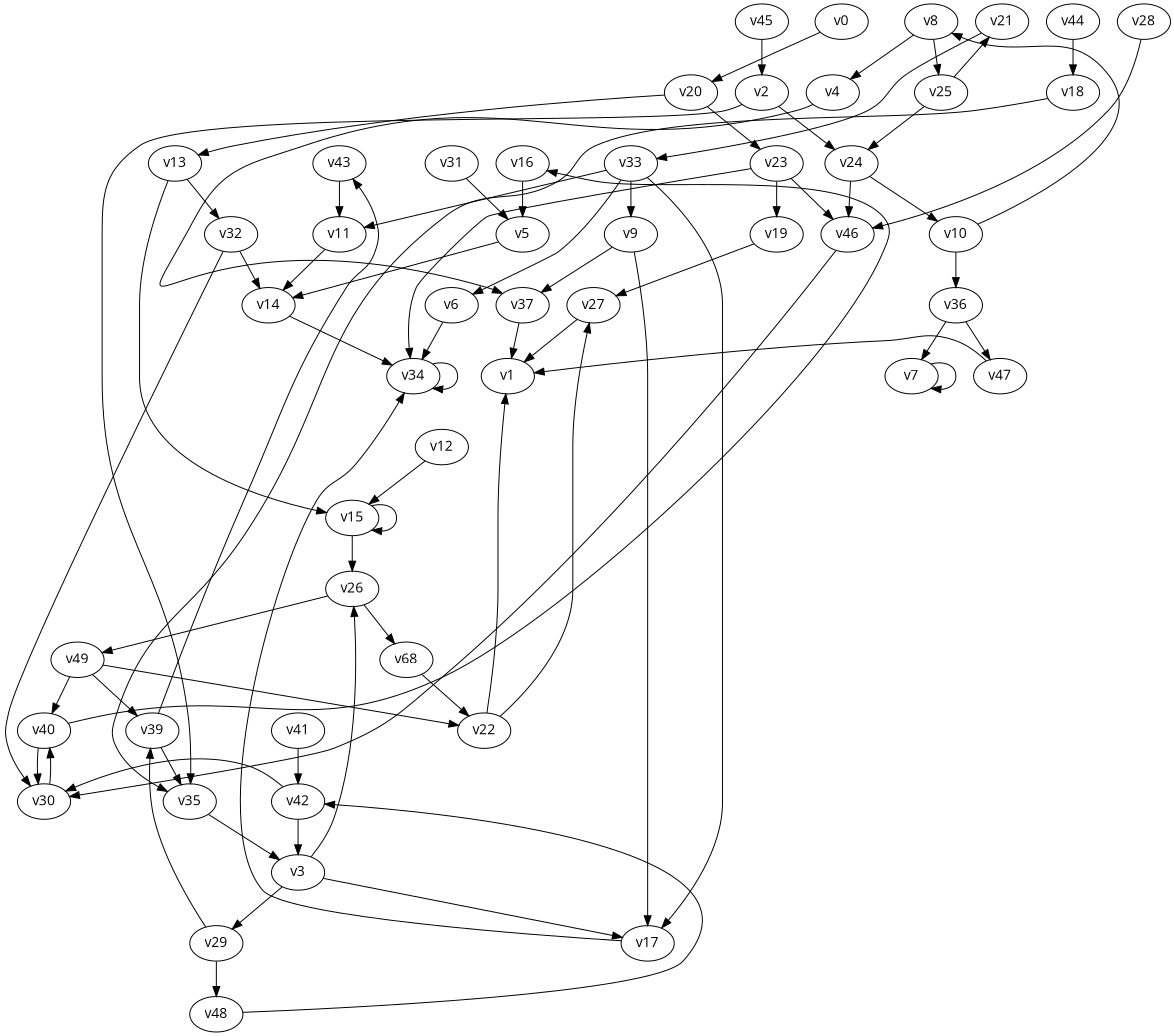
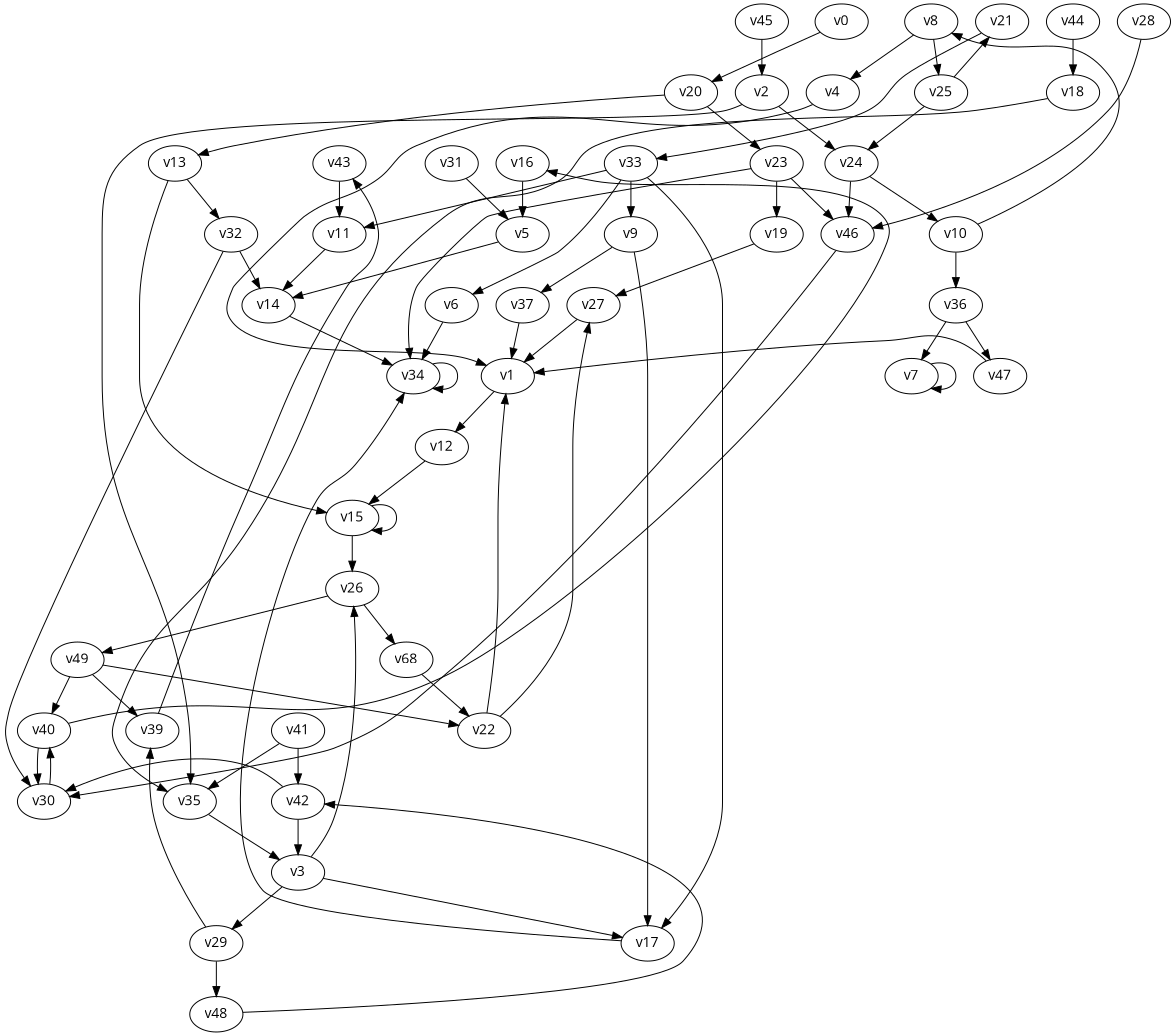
edge "v4" -> "v37": now "v4" -> "v1"
edge "v1" -> "v12": added
edge "v39" -> "v35": now "v41" -> "v35"
